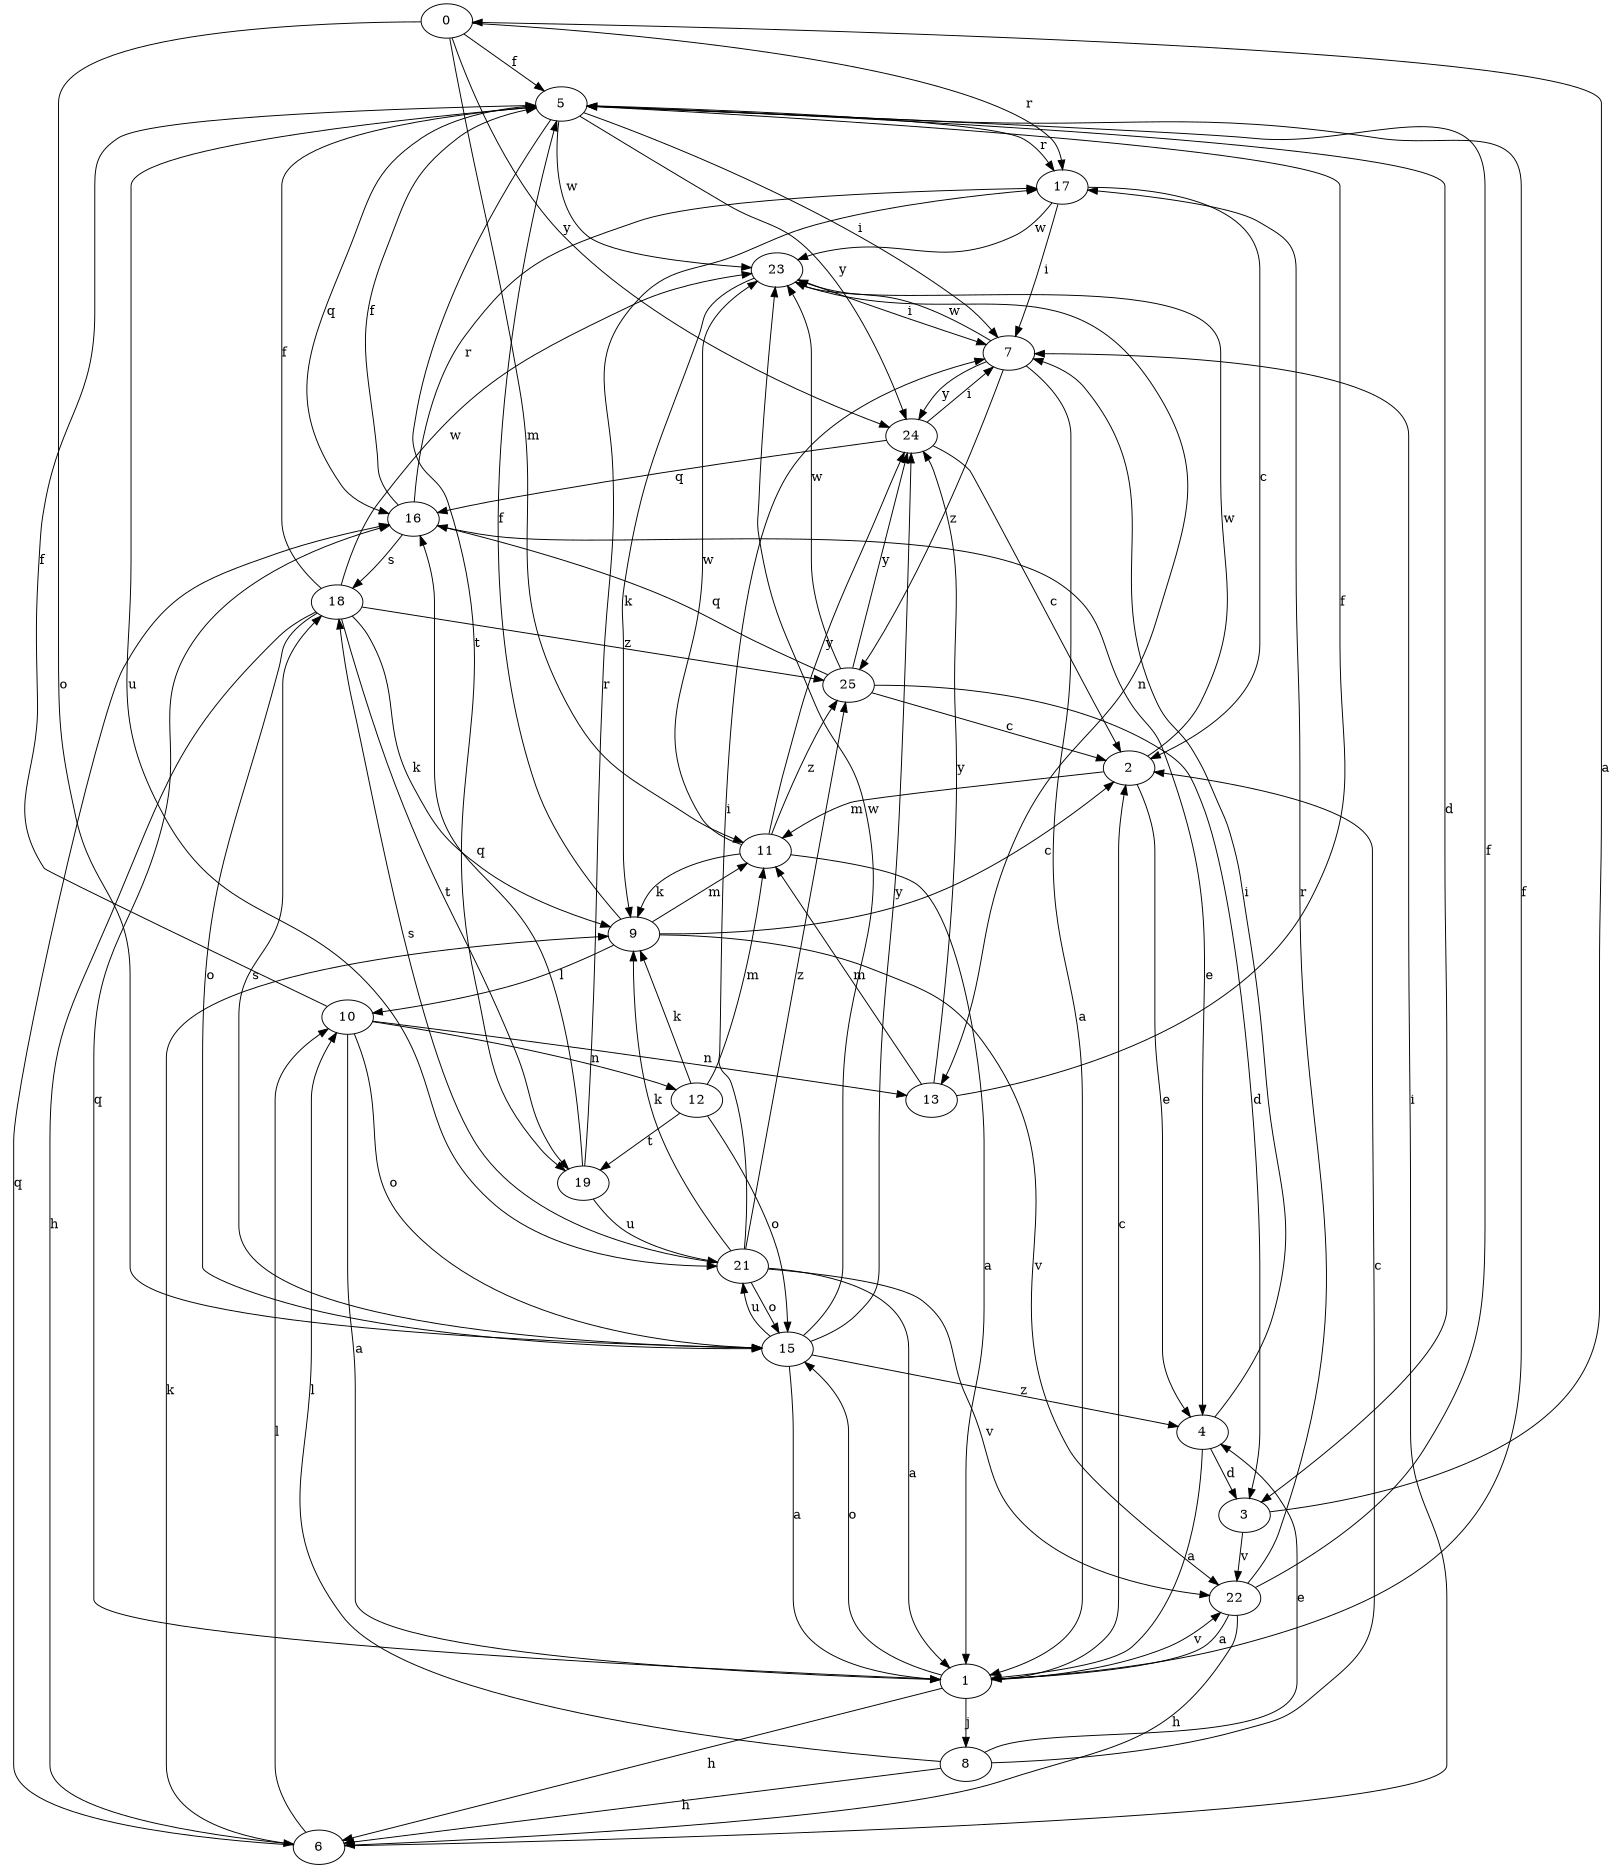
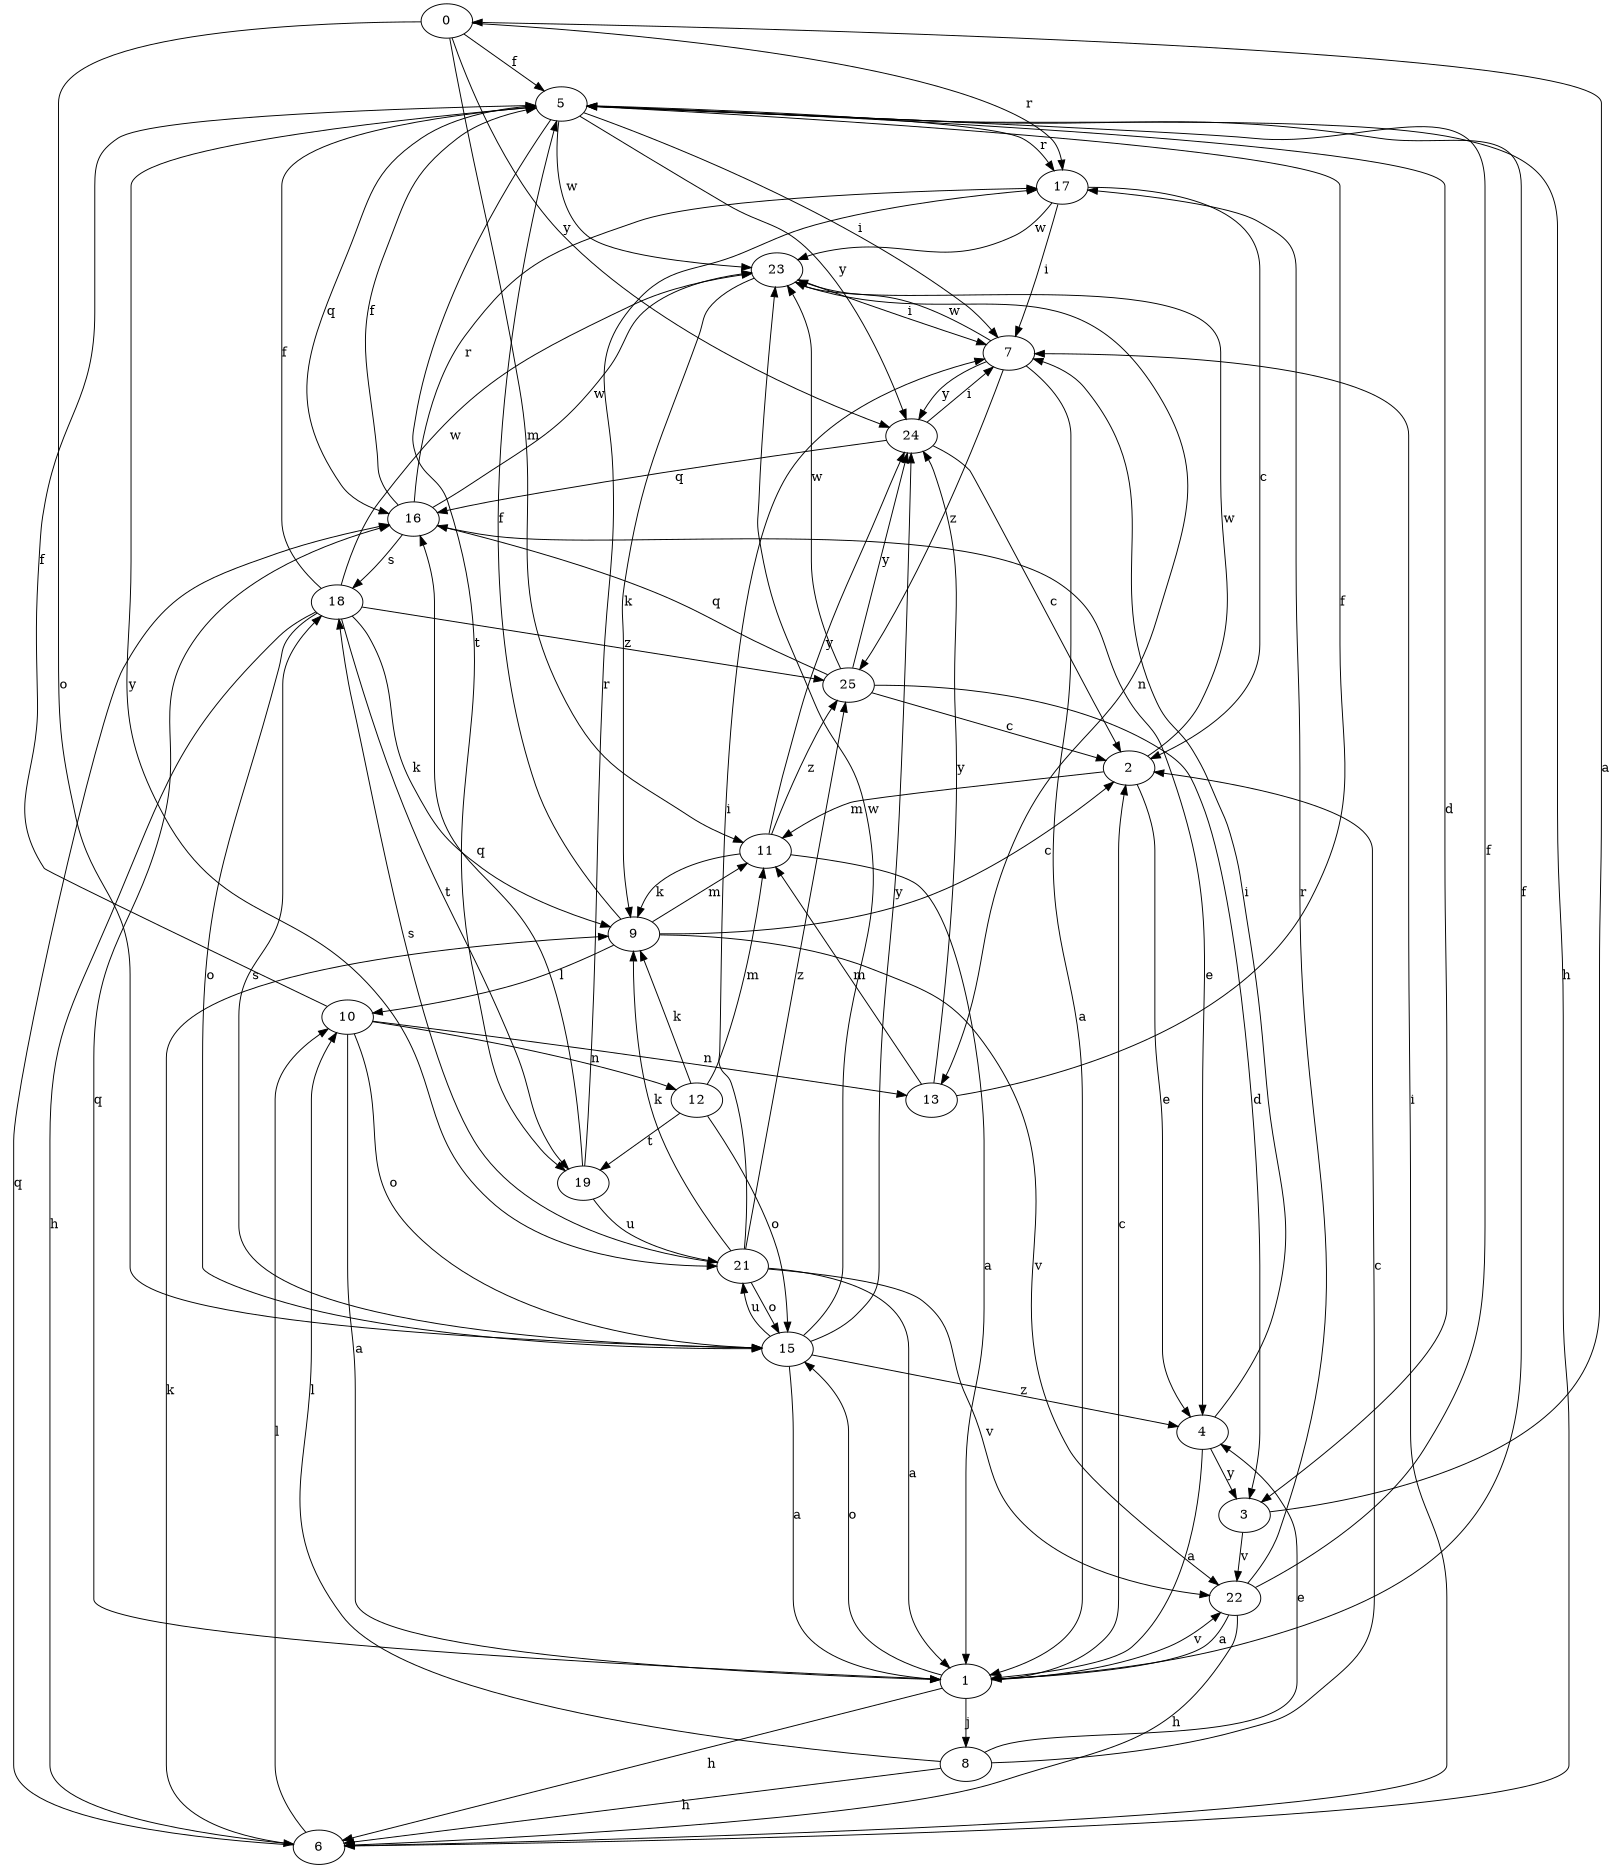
edge "11" -> "23": now "16" -> "23"
edge "5" -> "21": label "u" -> "y"
edge "5" -> "6": added, label "h"
edge "4" -> "3": label "d" -> "y"
